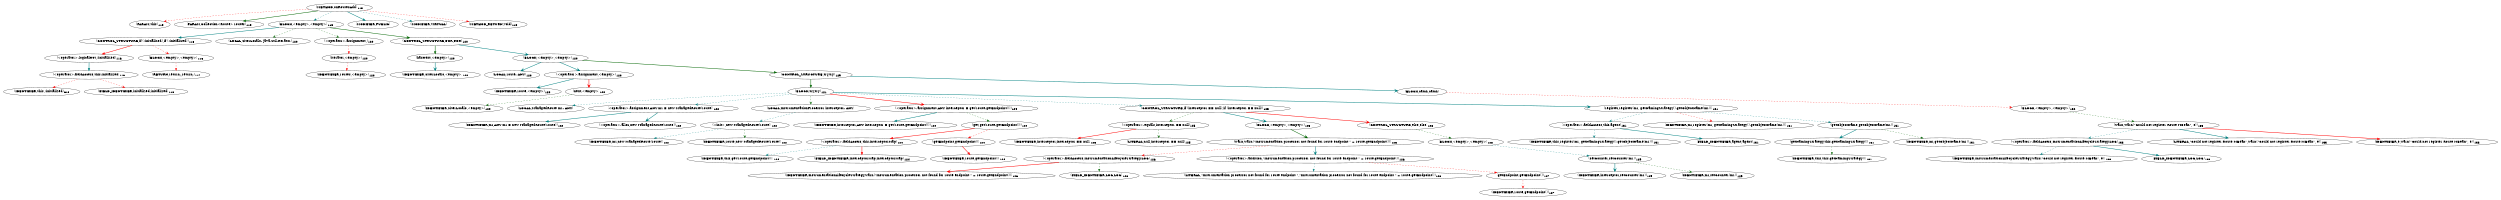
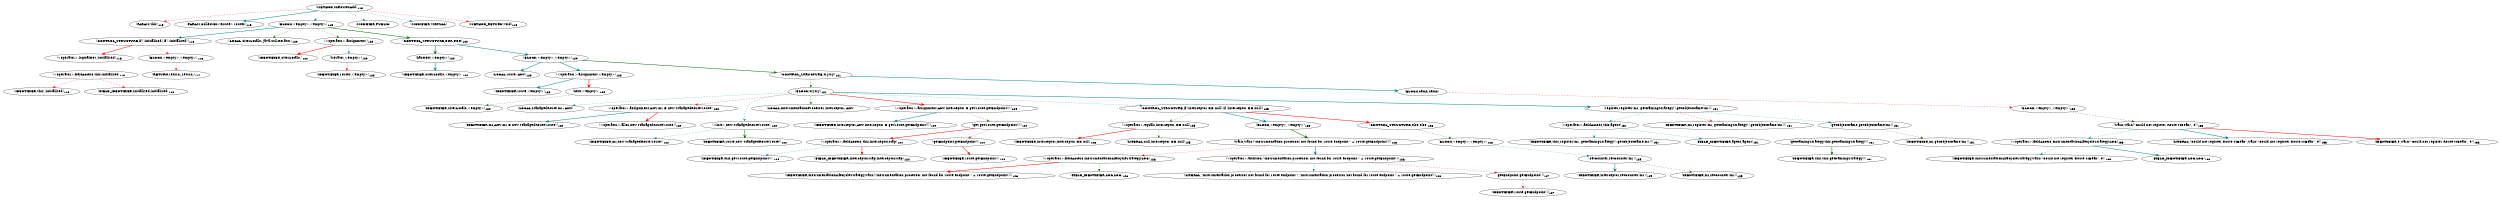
edge "(METHOD,onRoutesAdd)" -> "(PARAM,Collection<Route> routes)": color darkgreen -> teal
edge "(METHOD,onRoutesAdd)" -> "(MODIFIER,PUBLIC)": style bold -> dashed
edge "(<operator>.assignment,)" -> "(iterator,<empty>)": color red -> teal
edge "(CONTROL_STRUCTURE,FOR,FOR)" -> "(hasNext,<empty>)": arrowhead normal -> vee
node "(IDENTIFIER,$iterLocal0,)": added
edge "(<operator>.logicalNot,!initialized)" -> "(<operator>.fieldAccess,this.initialized)": removed
node "(CONTROL_STRUCTURE,try,try)": text "129" -> "121"
edge "(CONTROL_STRUCTURE,try,try)" -> "(BLOCK,try,try)": style bold -> dashed
node "(IDENTIFIER,this,!initialized)": text "616" -> "116"
edge "(BLOCK,try,try)" -> "(<operator>.assignment,ANY mr = new ManagedRoute(route))": color teal -> red
edge "(<operator>.assignment,ANY mr = new ManagedRoute(route))" -> "(<operator>.alloc,new ManagedRoute(route))": color teal -> red
edge "(LOCAL,InstrumentationProcessor interceptor: ANY)" -> "(<init>,new ManagedRoute(route))": now "(BLOCK,try,try)" -> "(<init>,new ManagedRoute(route))"
edge "(<init>,new ManagedRoute(route))" -> "(IDENTIFIER,route,new ManagedRoute(route))": style dashed -> bold
edge "(getObjectName,getObjectName(mr))" -> "(getNamingStrategy,this.getNamingStrategy())": removed
edge "(<operator>.fieldAccess,this.agent)" -> "(FIELD_IDENTIFIER,agent,agent)": style bold -> dashed
edge "(getNamingStrategy,this.getNamingStrategy())" -> "(IDENTIFIER,this,this.getNamingStrategy())": style dashed -> bold
